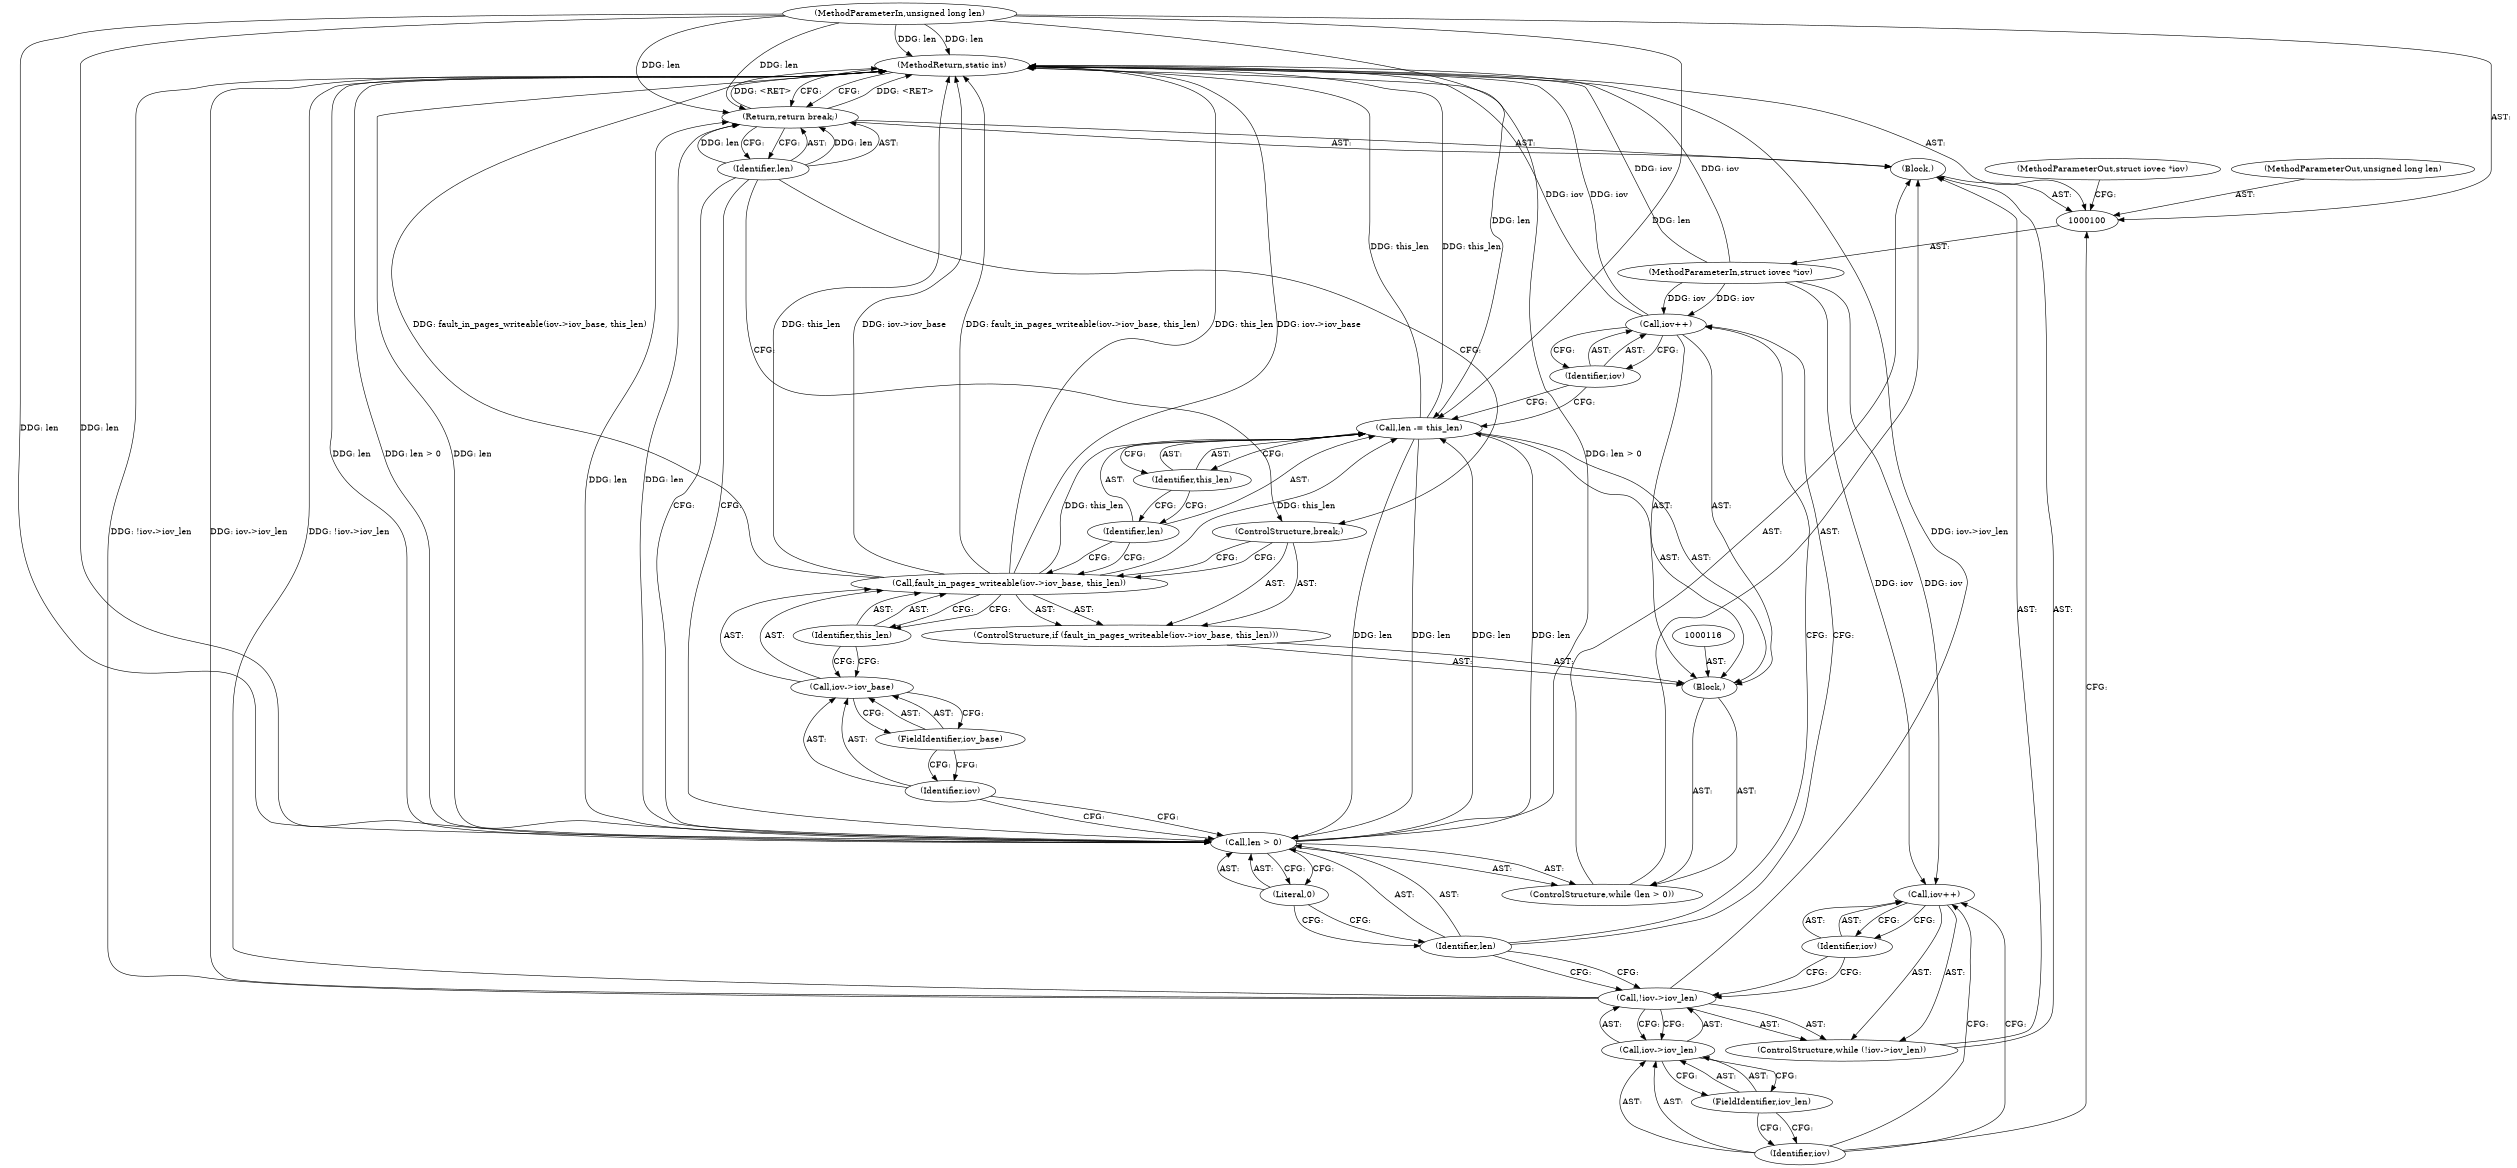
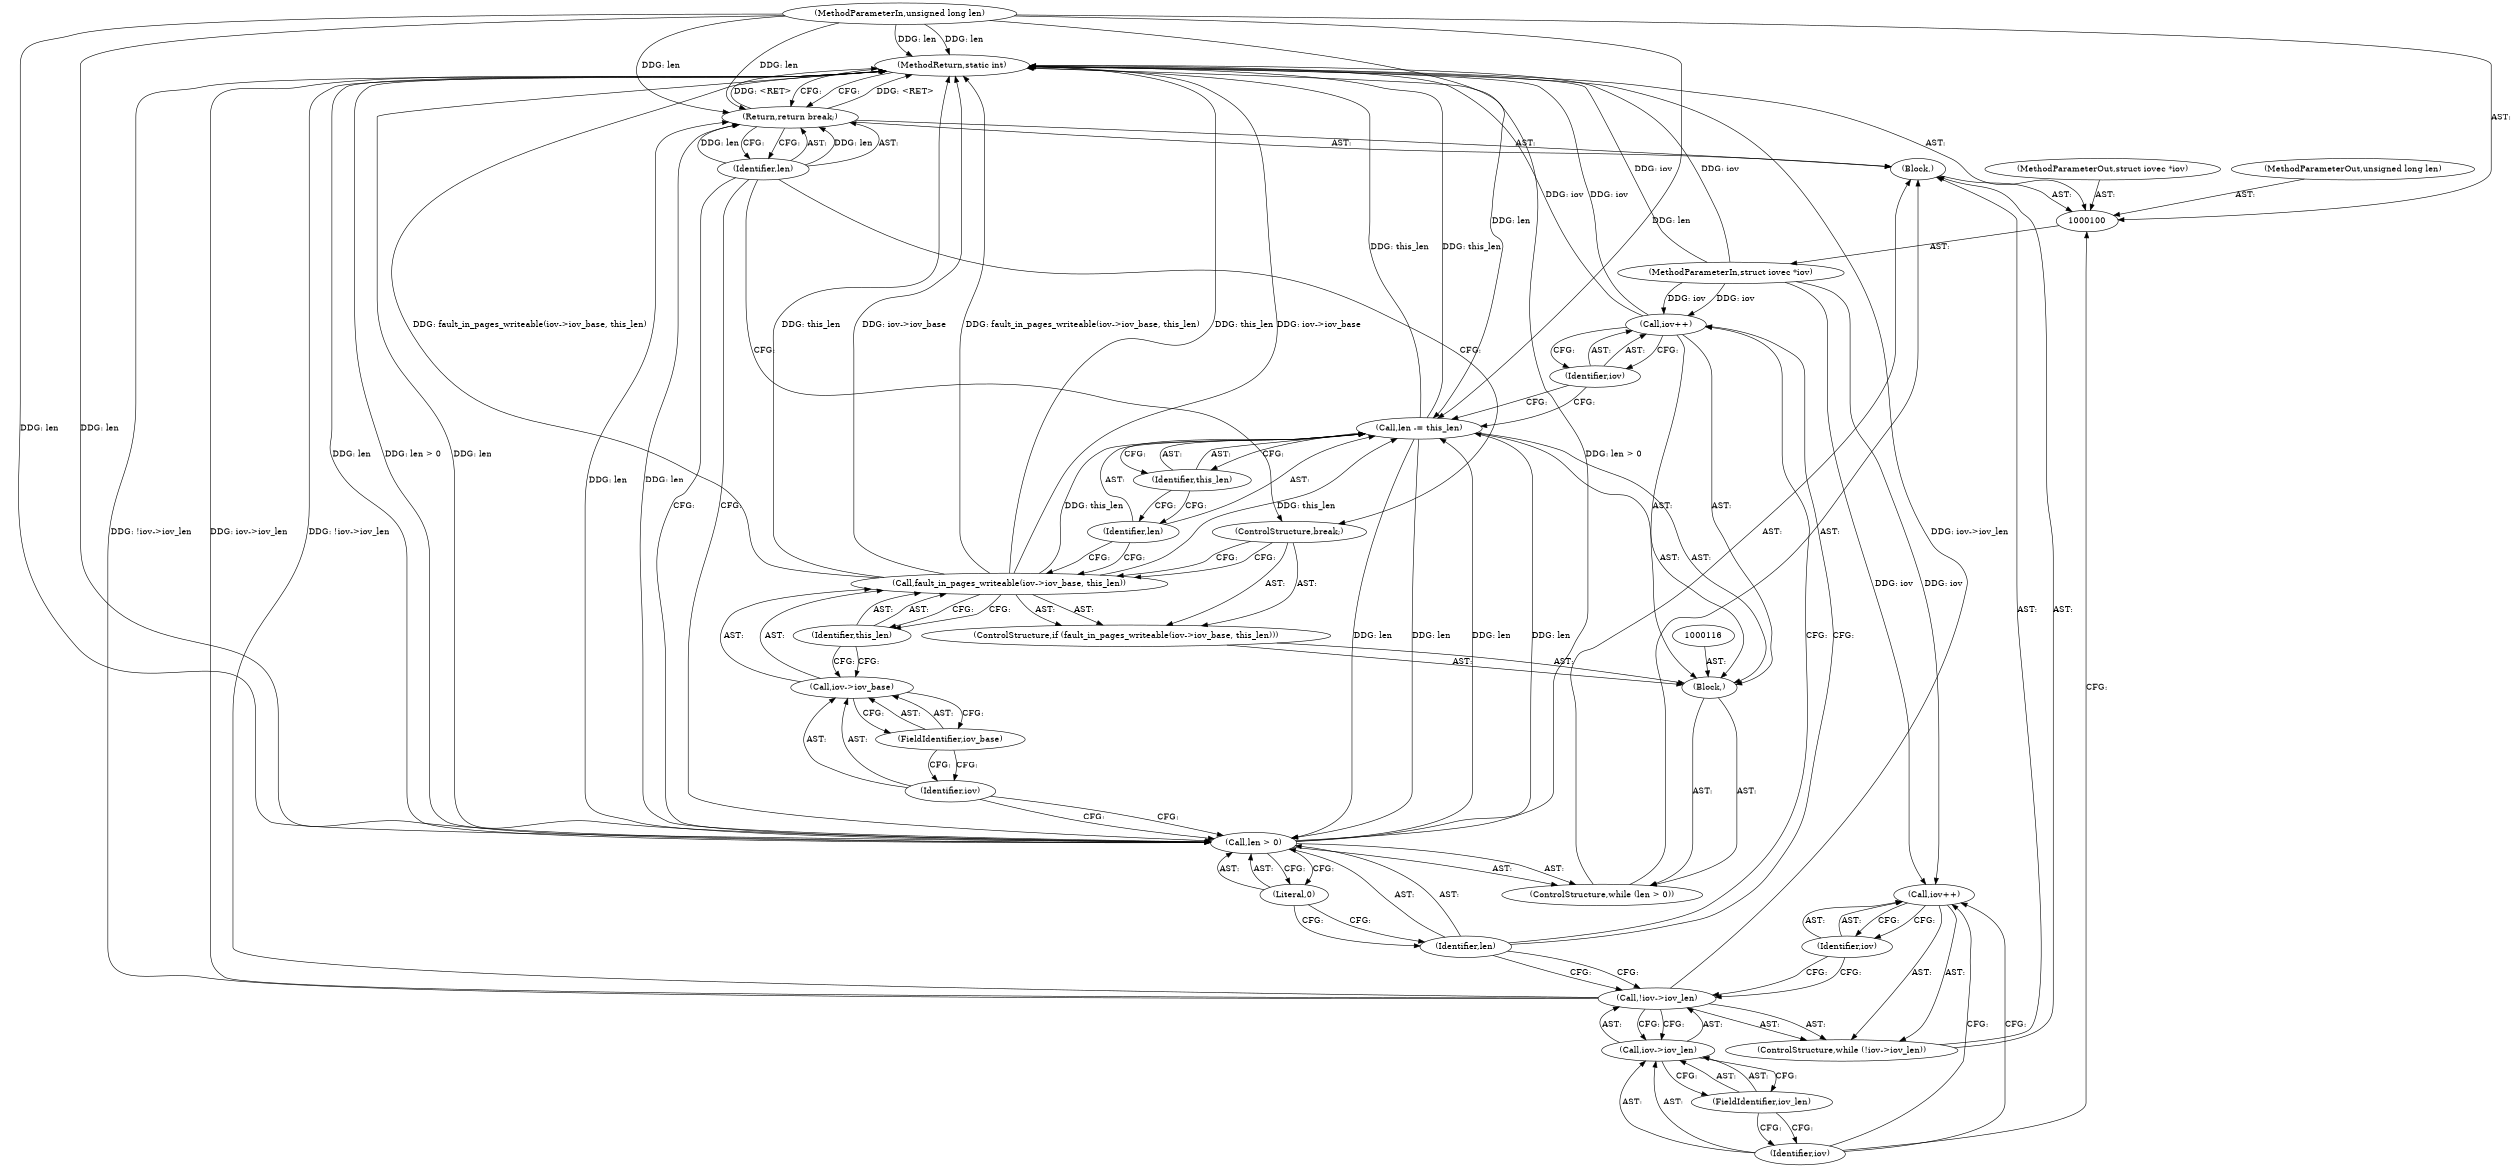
edge "(MethodParameterOut,struct iovec *iov)" -> "1000100": label "CFG: " -> "AST: "
